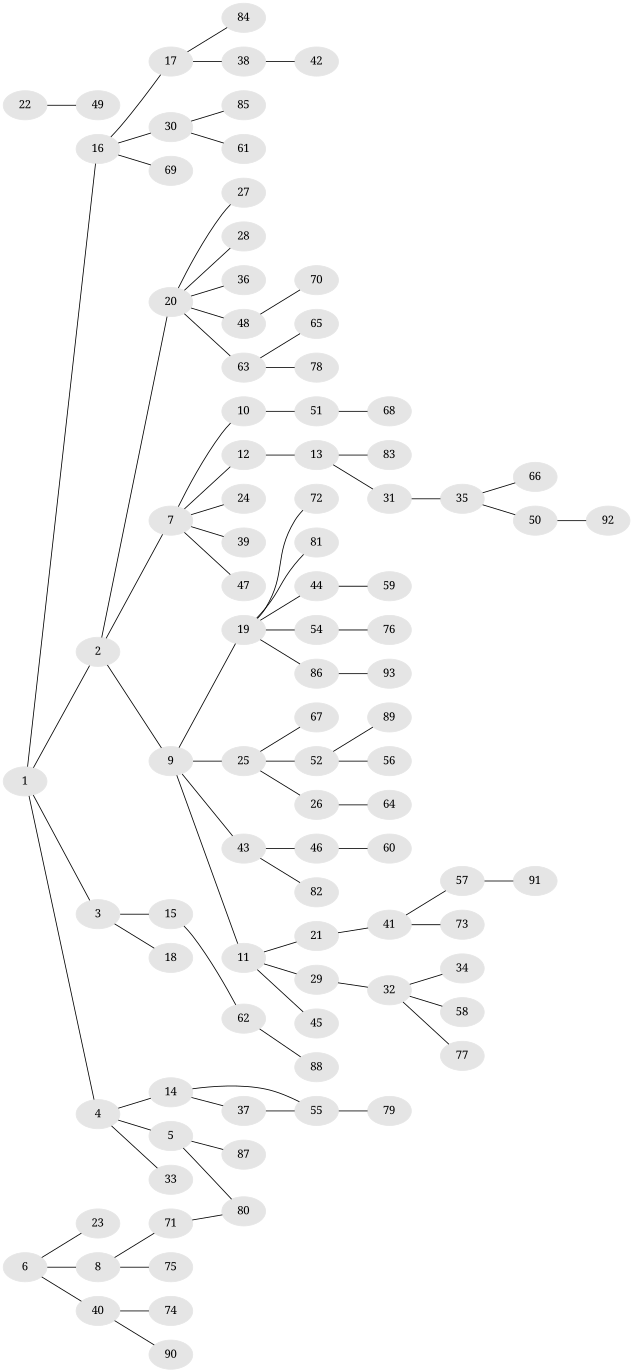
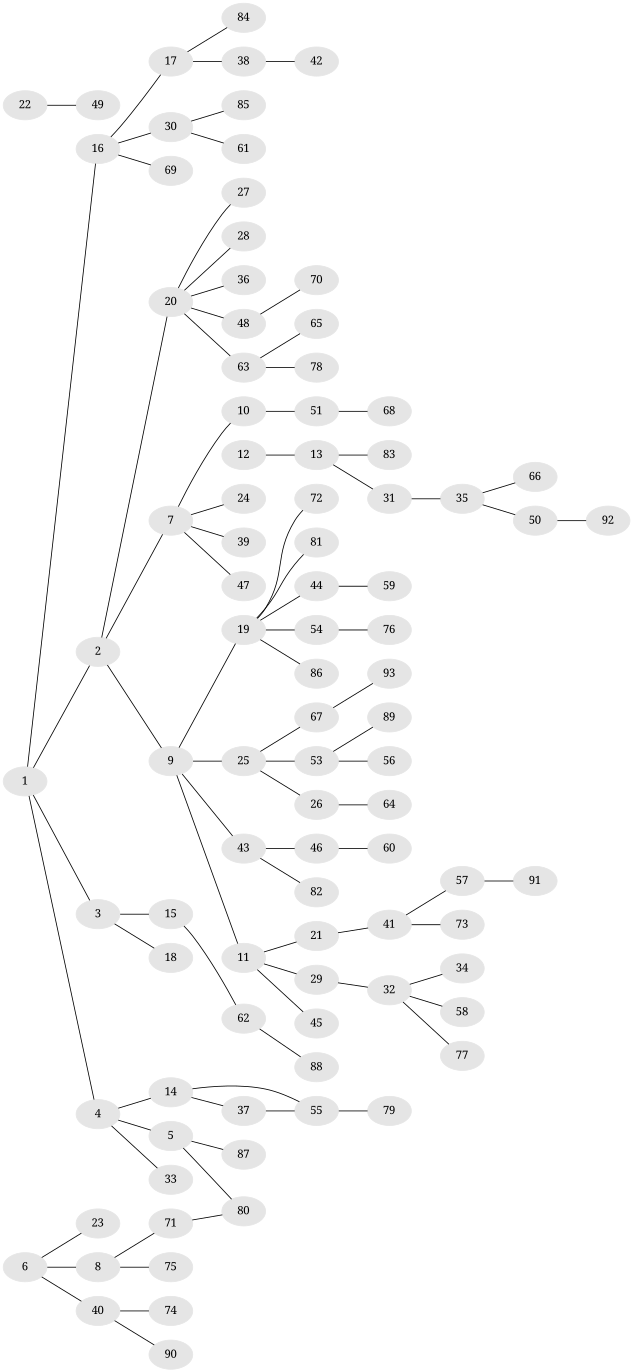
edge "12" -- "7": removed
edge "86" -- "93": now "67" -- "93"
node "52": label "52" -> "53"
